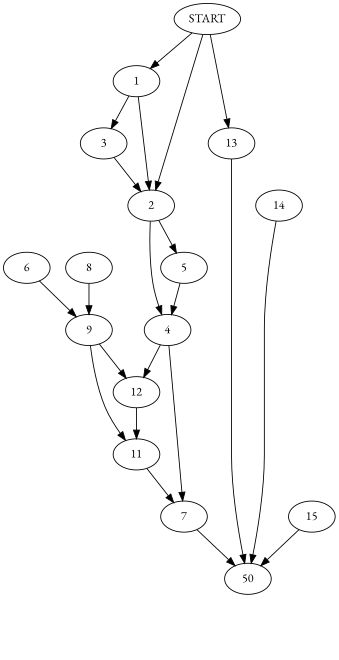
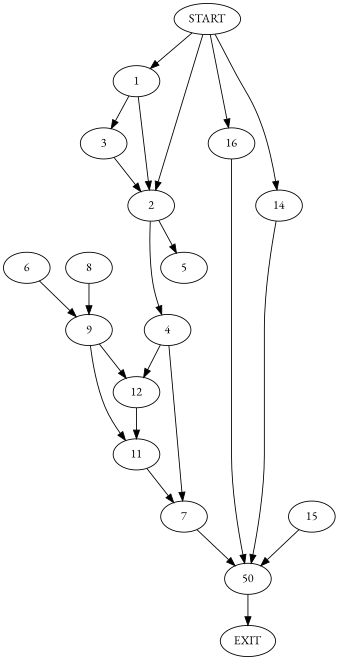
edge "START" -> "14": added
node "13": label "13" -> "16"
edge "5" -> "4": removed
node "EXIT": added
